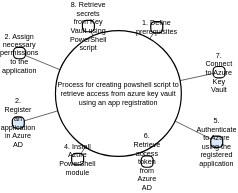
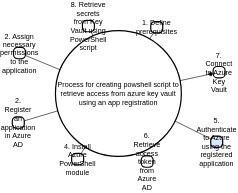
edge "7. Connect to Azure Key Vault" -- "Process for creating powshell script to retrieve access from azure key vault using an app registration": arrowhead none -> diamond
node "2. Register an application in Azure AD": fillcolor #dae8fc -> #ffffff
